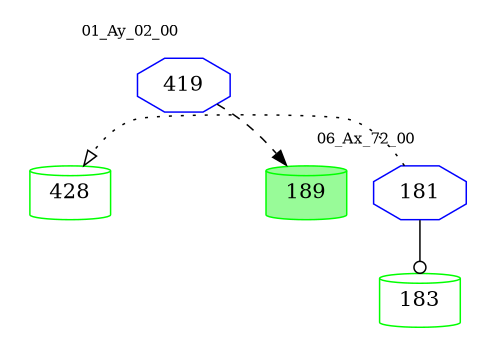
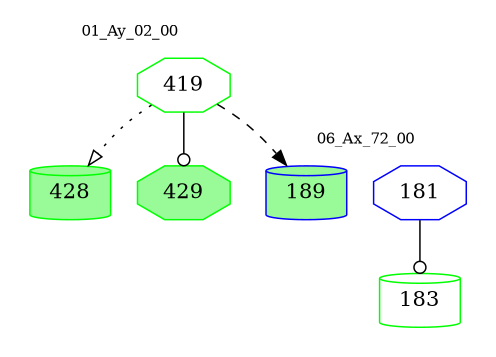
node "419": color blue -> green
edge "181" -> "428": now "419" -> "428"
node "428": fillcolor white -> palegreen
node "429": added
node "189": color green -> blue
